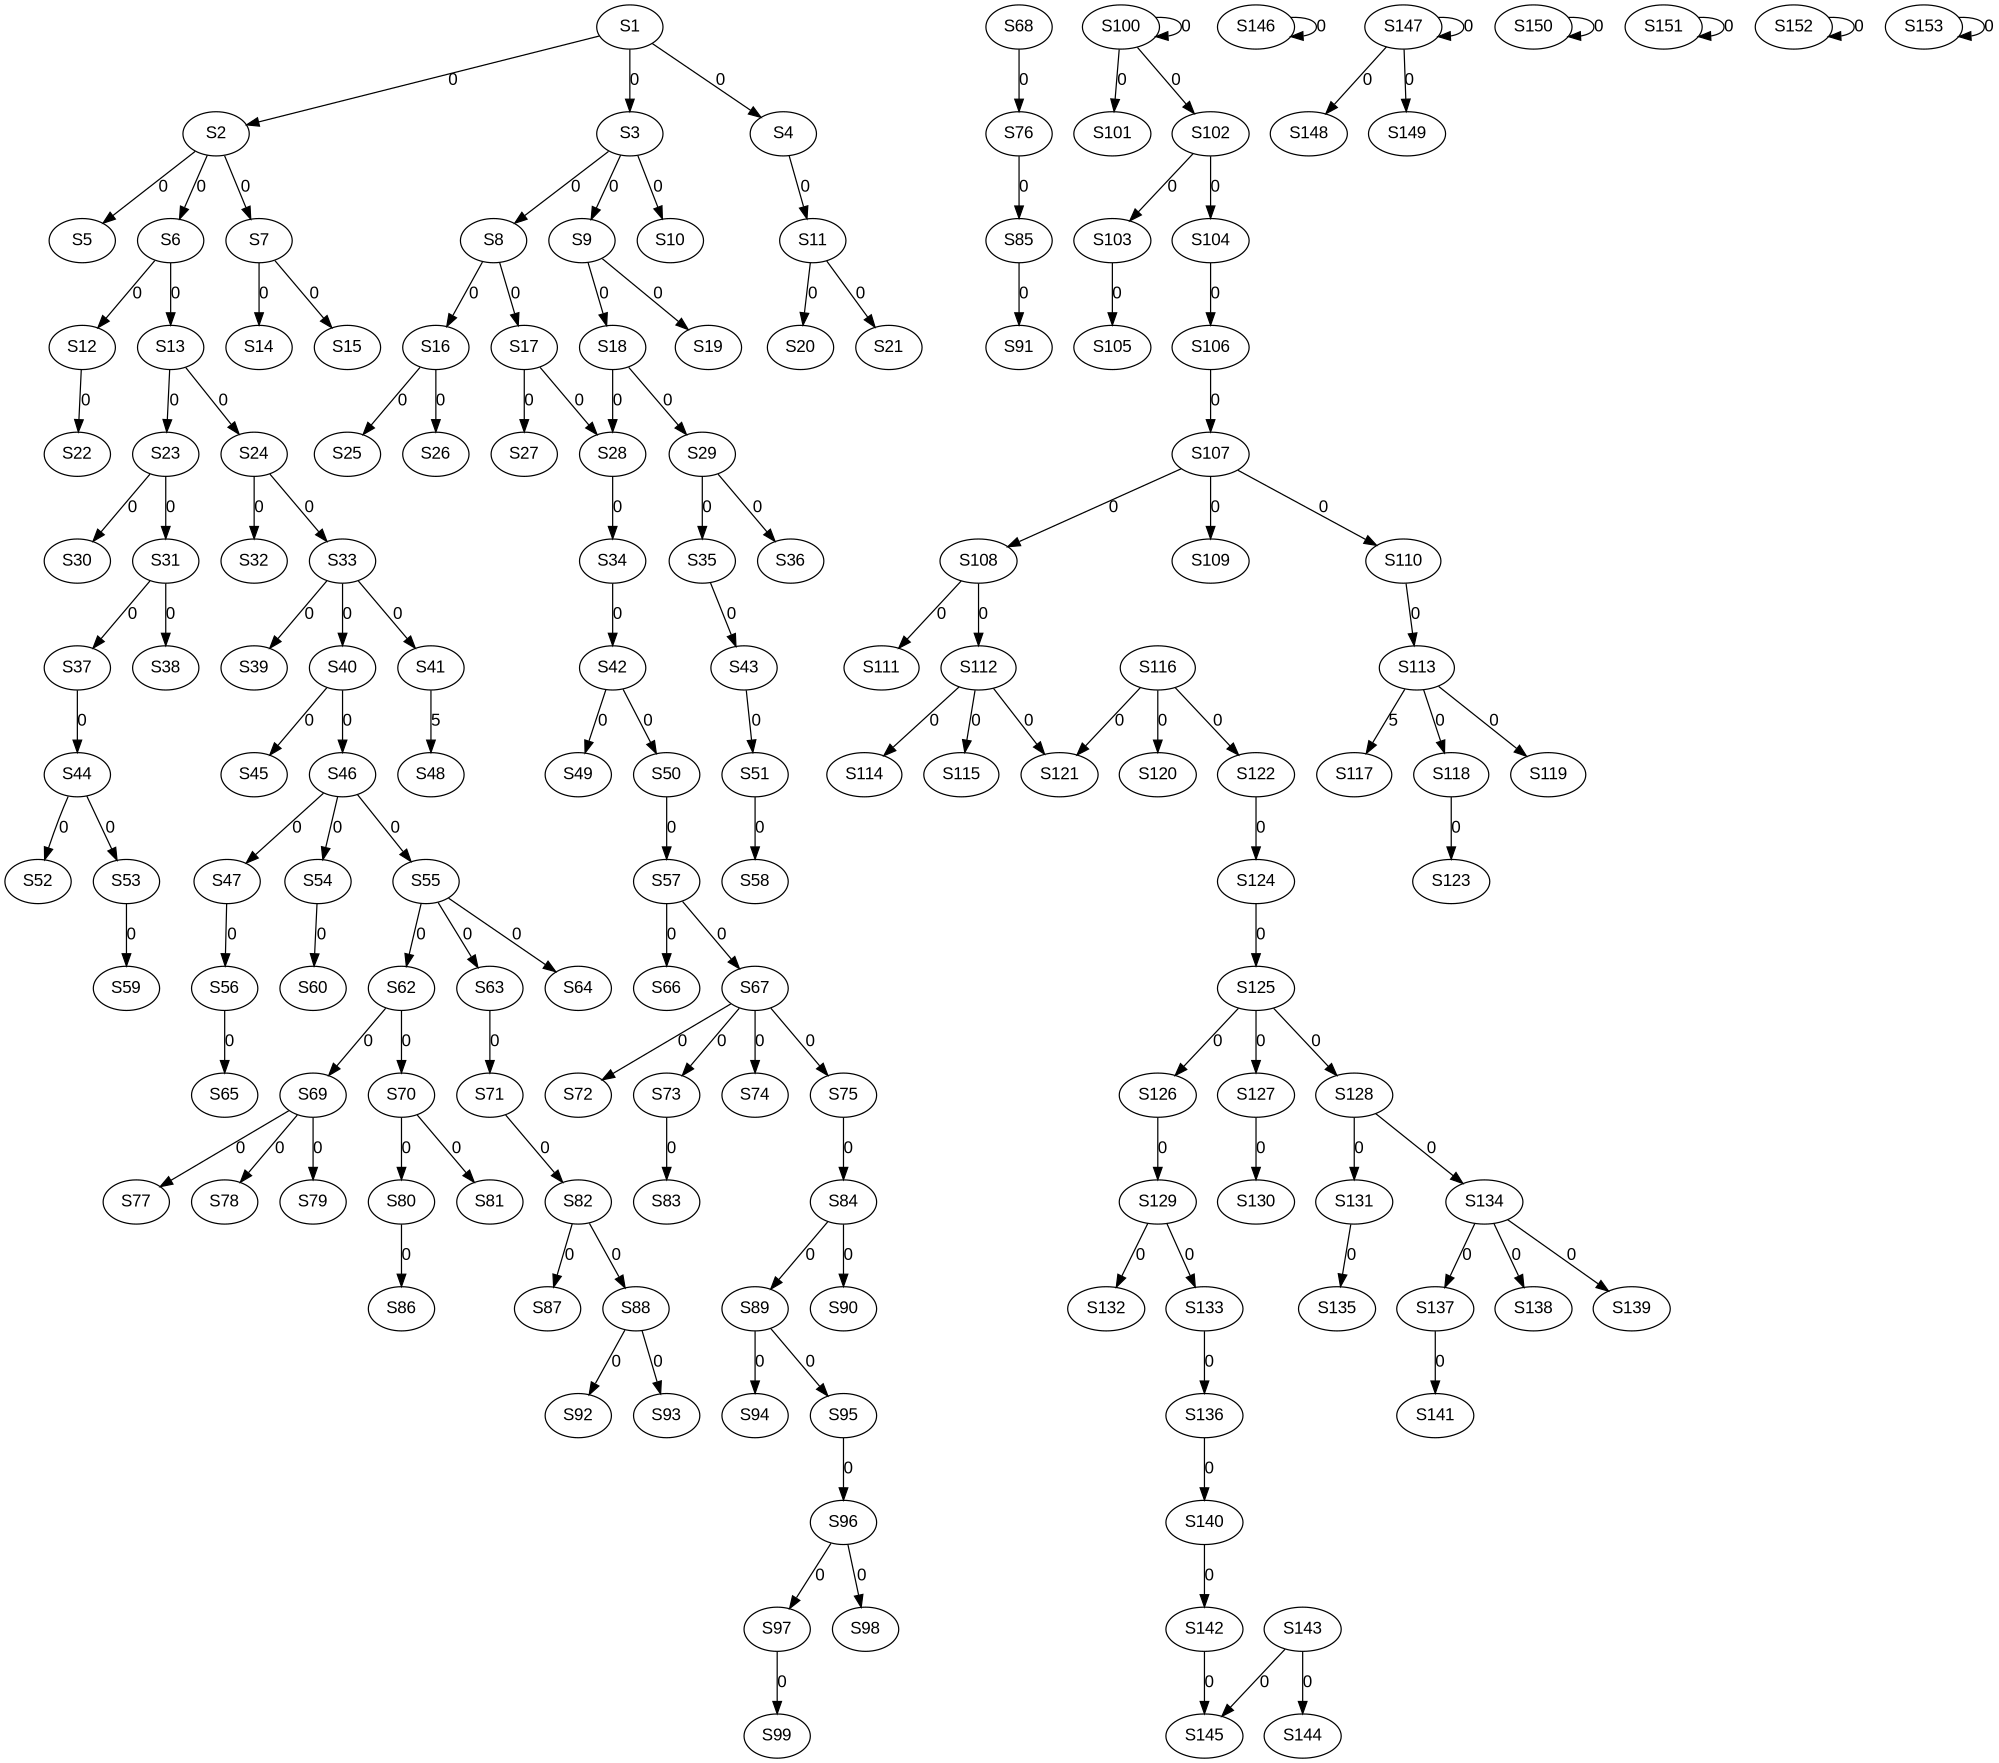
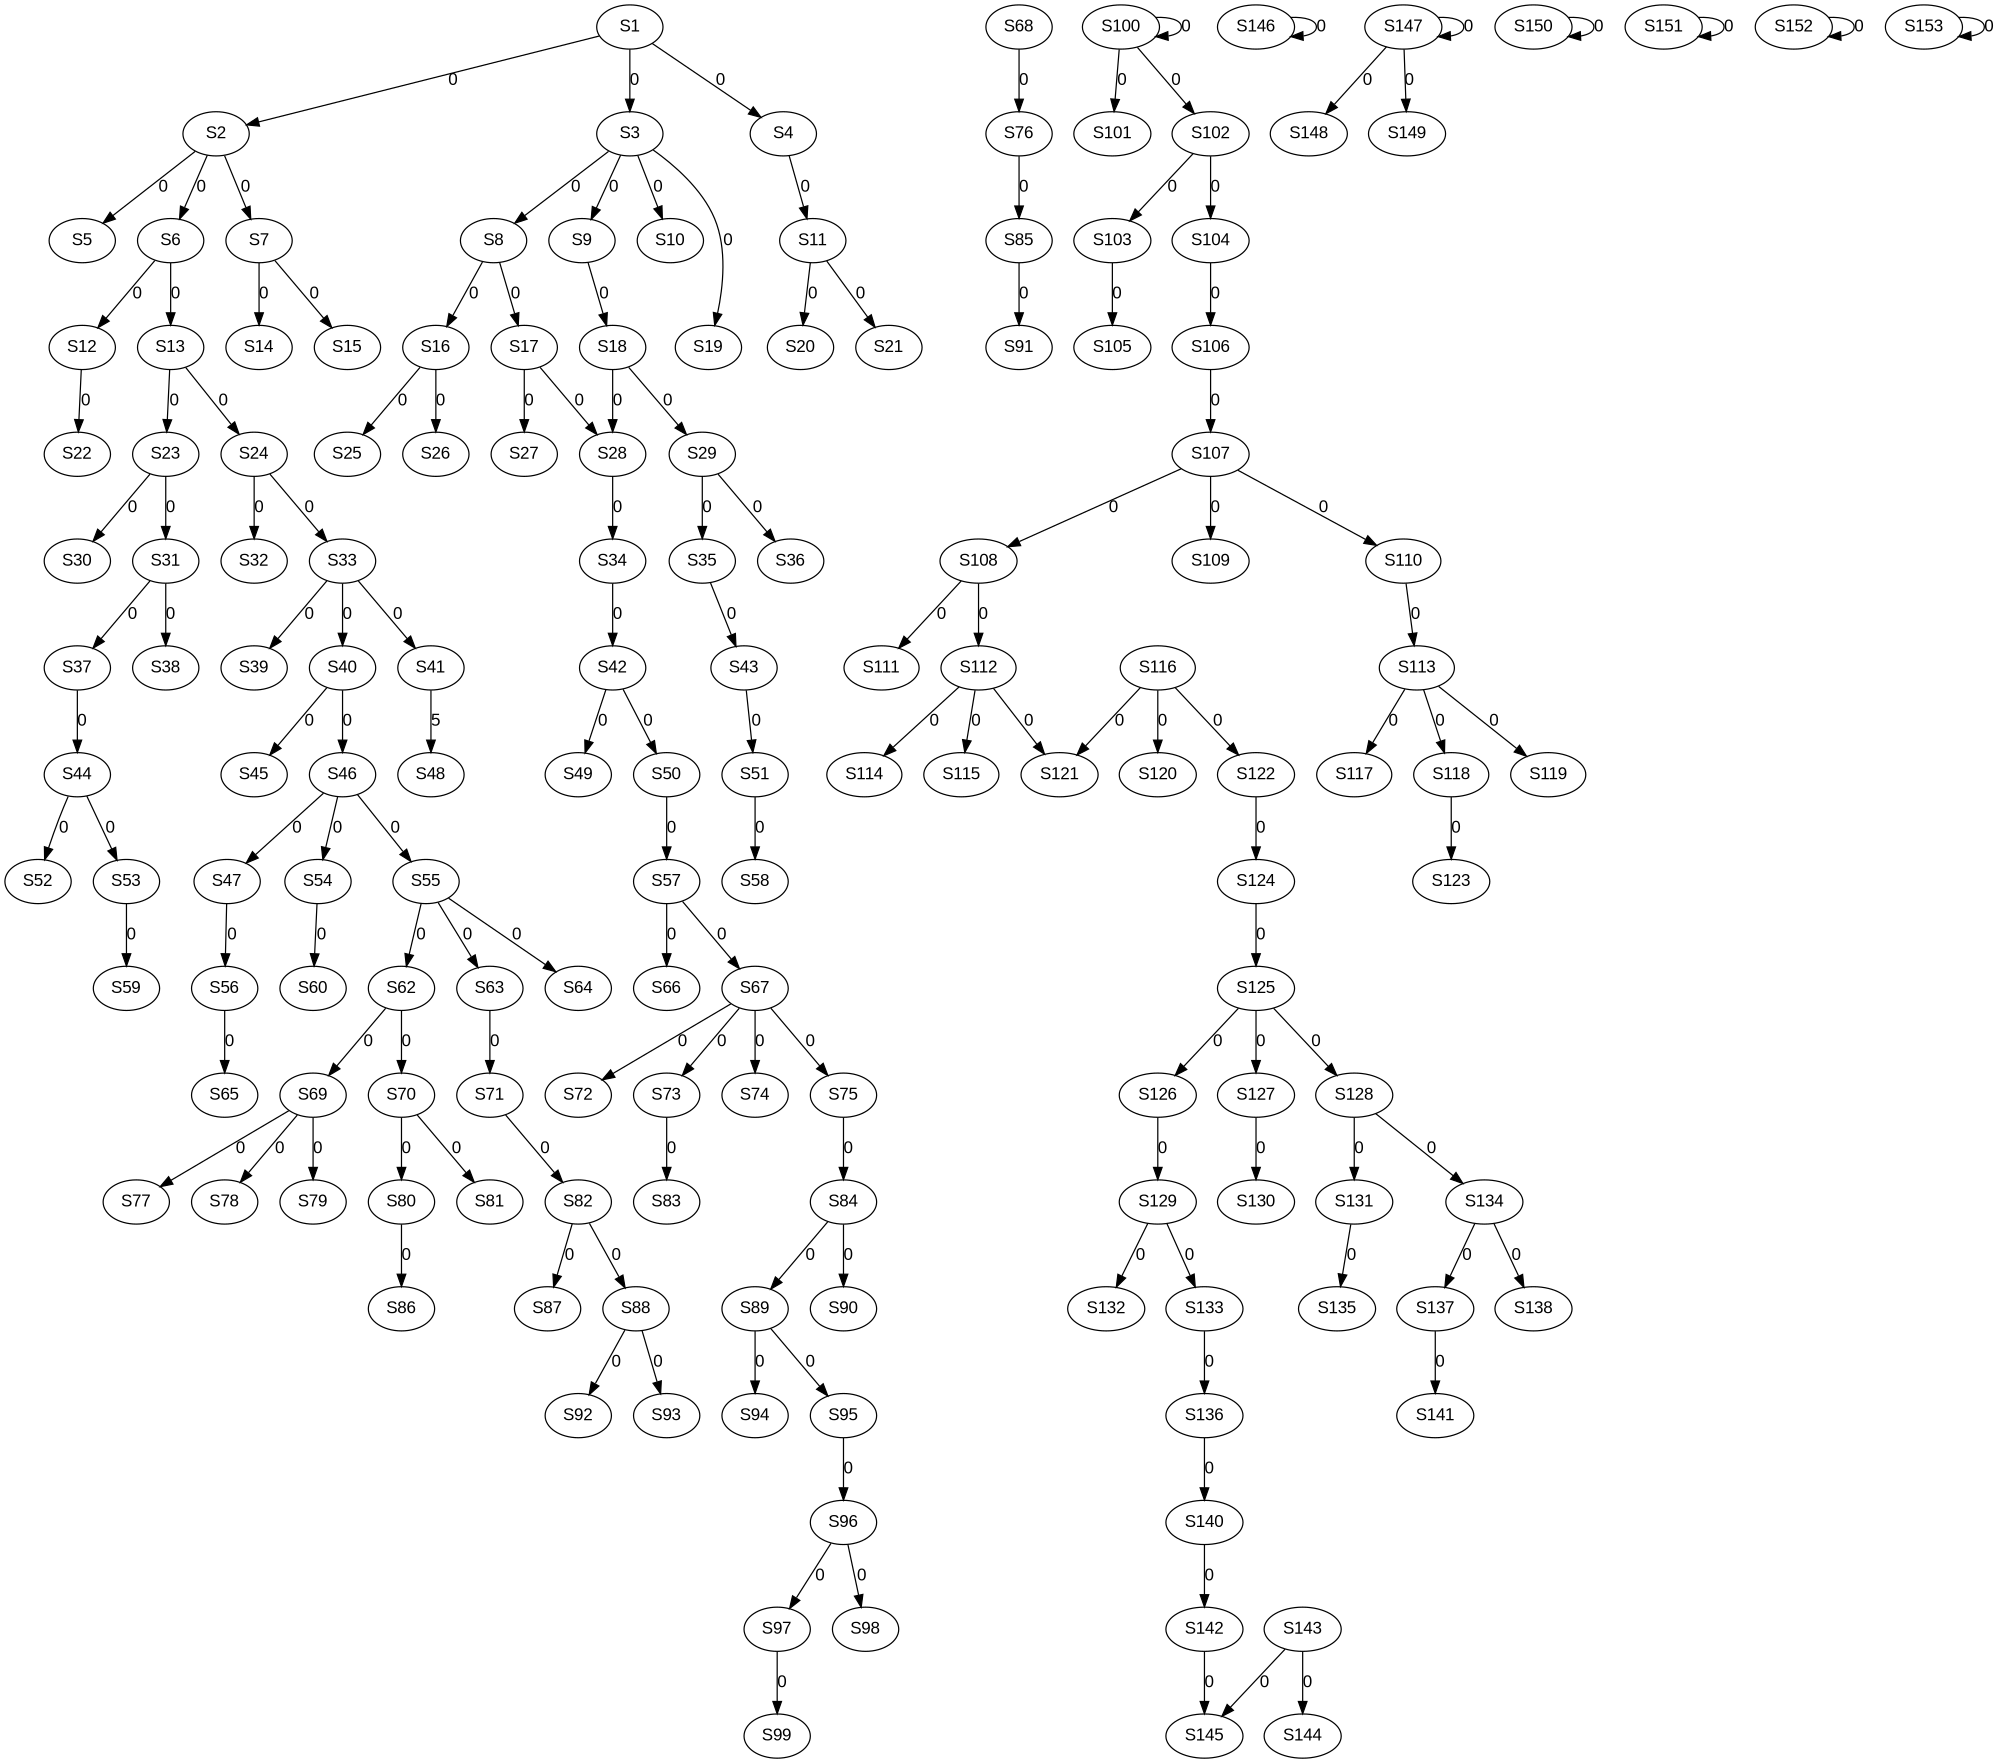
edge "S9" -> "S19": now "S3" -> "S19"
edge "S113" -> "S117": label "5" -> "0"
node "S139": removed
